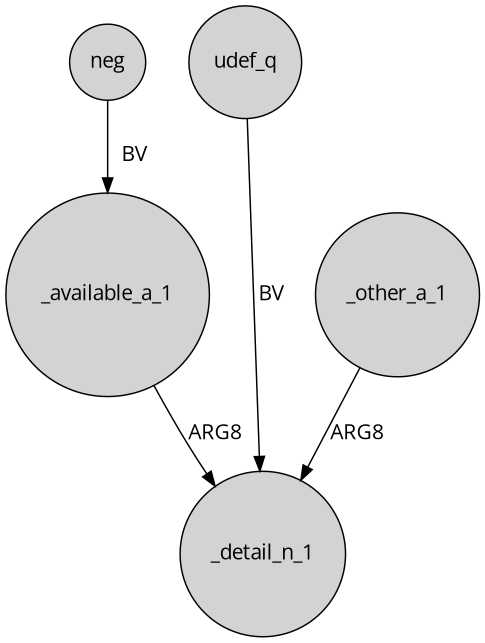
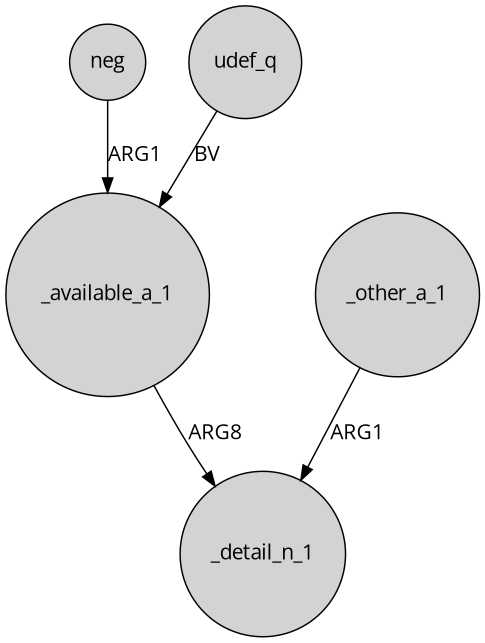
edge "neg" -> "_available_a_1": label "BV" -> "ARG1"
edge "udef_q" -> "_detail_n_1": now "udef_q" -> "_available_a_1"
edge "_other_a_1" -> "_detail_n_1": label "ARG8" -> "ARG1"
